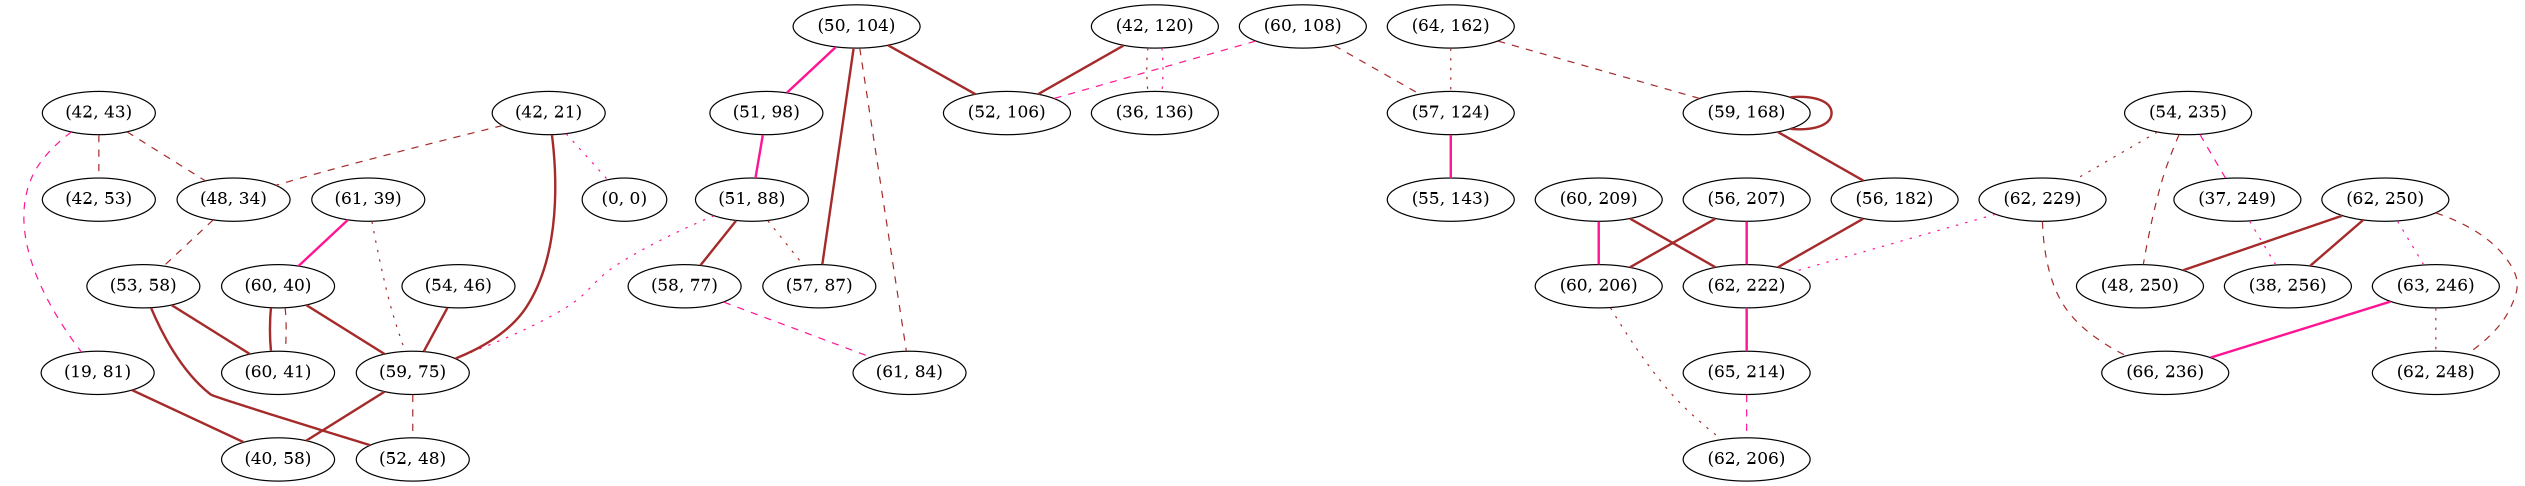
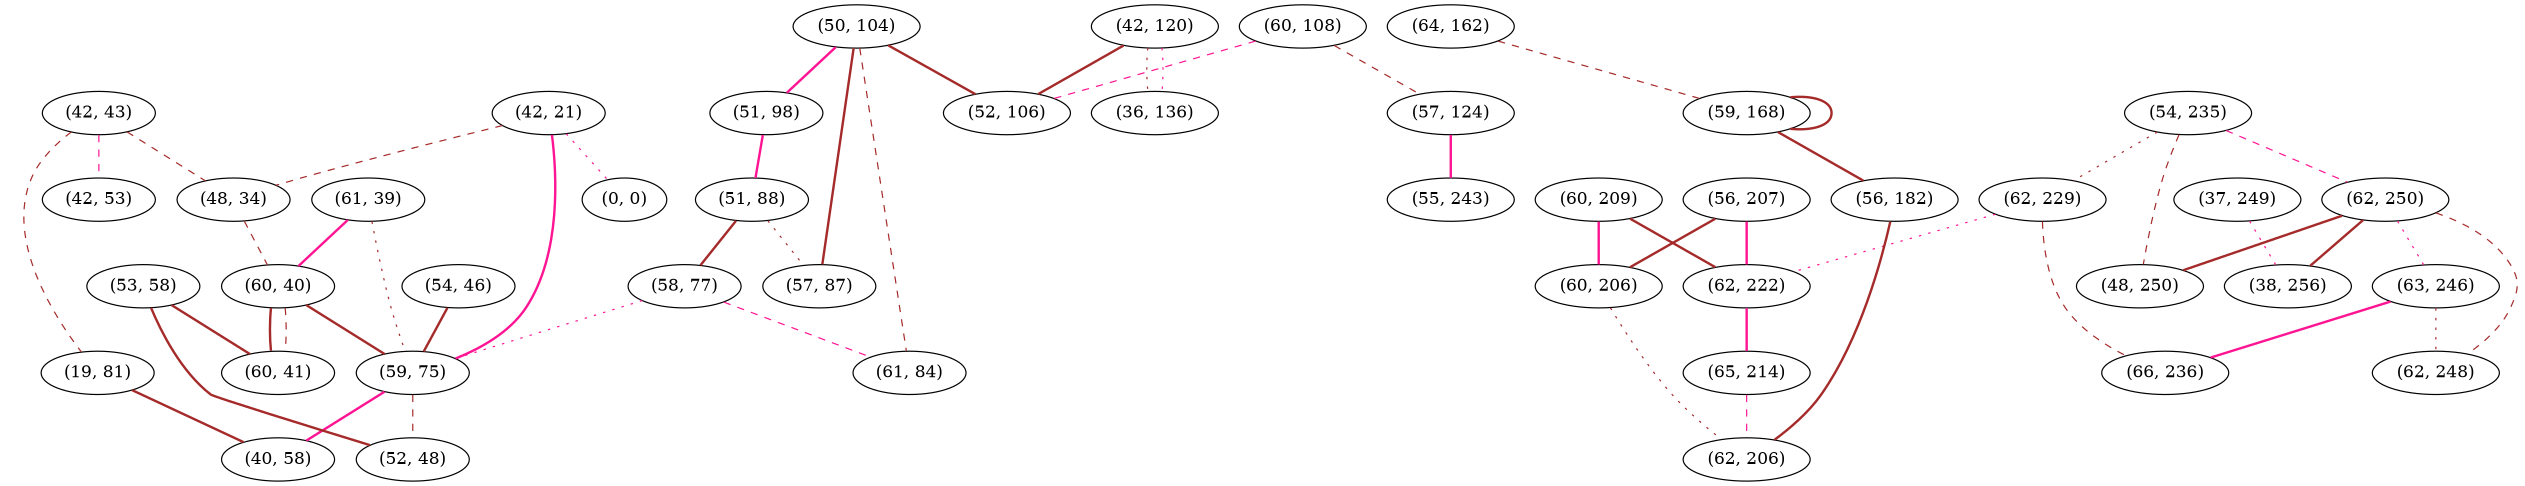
edge "(64, 162)" -- "(57, 124)": removed
edge "(42, 43)" -- "(42, 53)": color brown -> deeppink
edge "(54, 235)" -- "(37, 249)": now "(54, 235)" -- "(62, 250)"
node "(55, 143)": label "(55, 143)" -> "(55, 243)"
edge "(42, 43)" -- "(19, 81)": color deeppink -> brown
edge "(48, 34)" -- "(53, 58)": now "(48, 34)" -- "(60, 40)"
edge "(56, 182)" -- "(62, 222)": now "(56, 182)" -- "(62, 206)"
edge "(42, 21)" -- "(59, 75)": color brown -> deeppink
edge "(51, 88)" -- "(59, 75)": now "(58, 77)" -- "(59, 75)"
edge "(59, 75)" -- "(40, 58)": color brown -> deeppink
